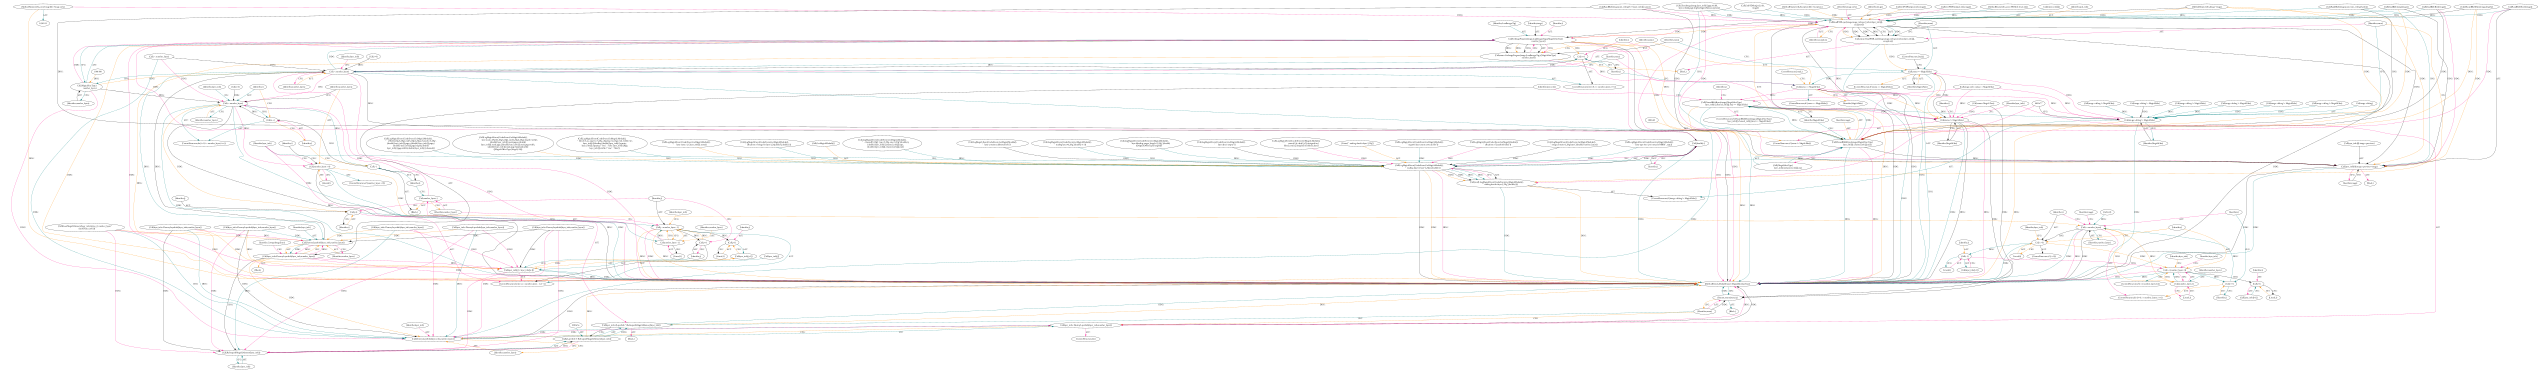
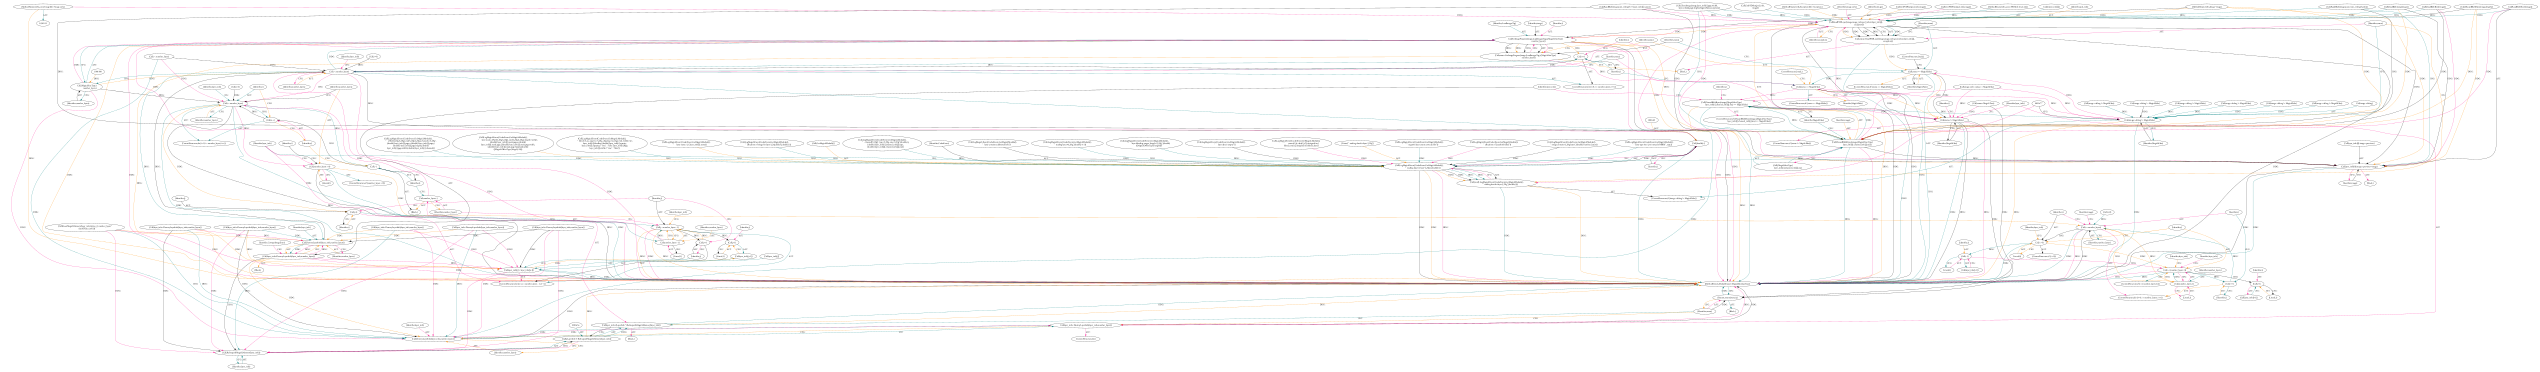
edge "1001483" -> "(ControlStructure,if (status != MagickFalse))": now "1001483" -> "(Call,(double) i)"
node "(Identifier,CoderEvent)": added
edge "(Call,layer_info[j+1])" -> "(Call,layer_info[j] = layer_info[j+1])": color darkorange -> teal
